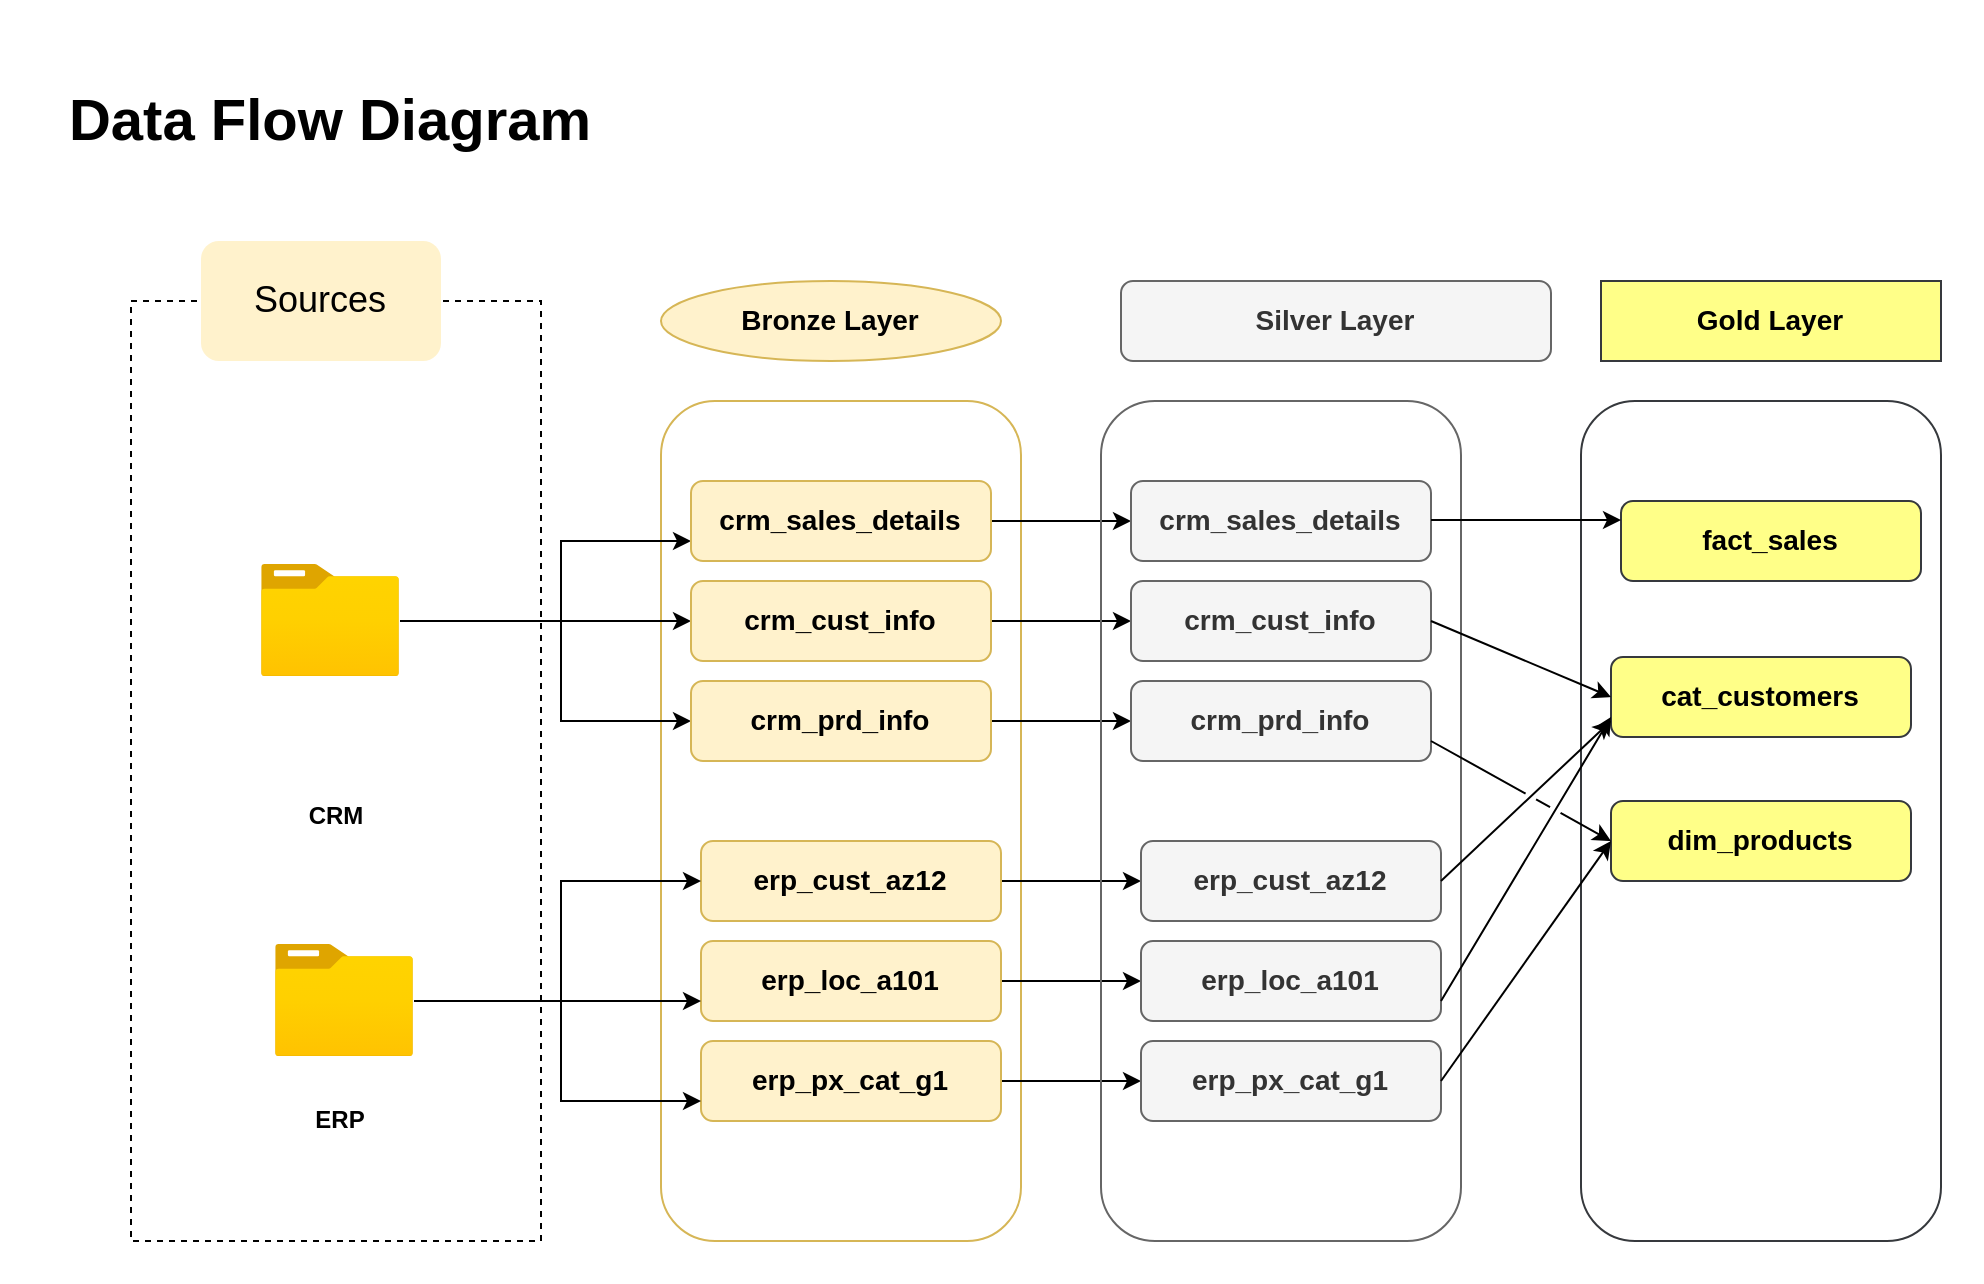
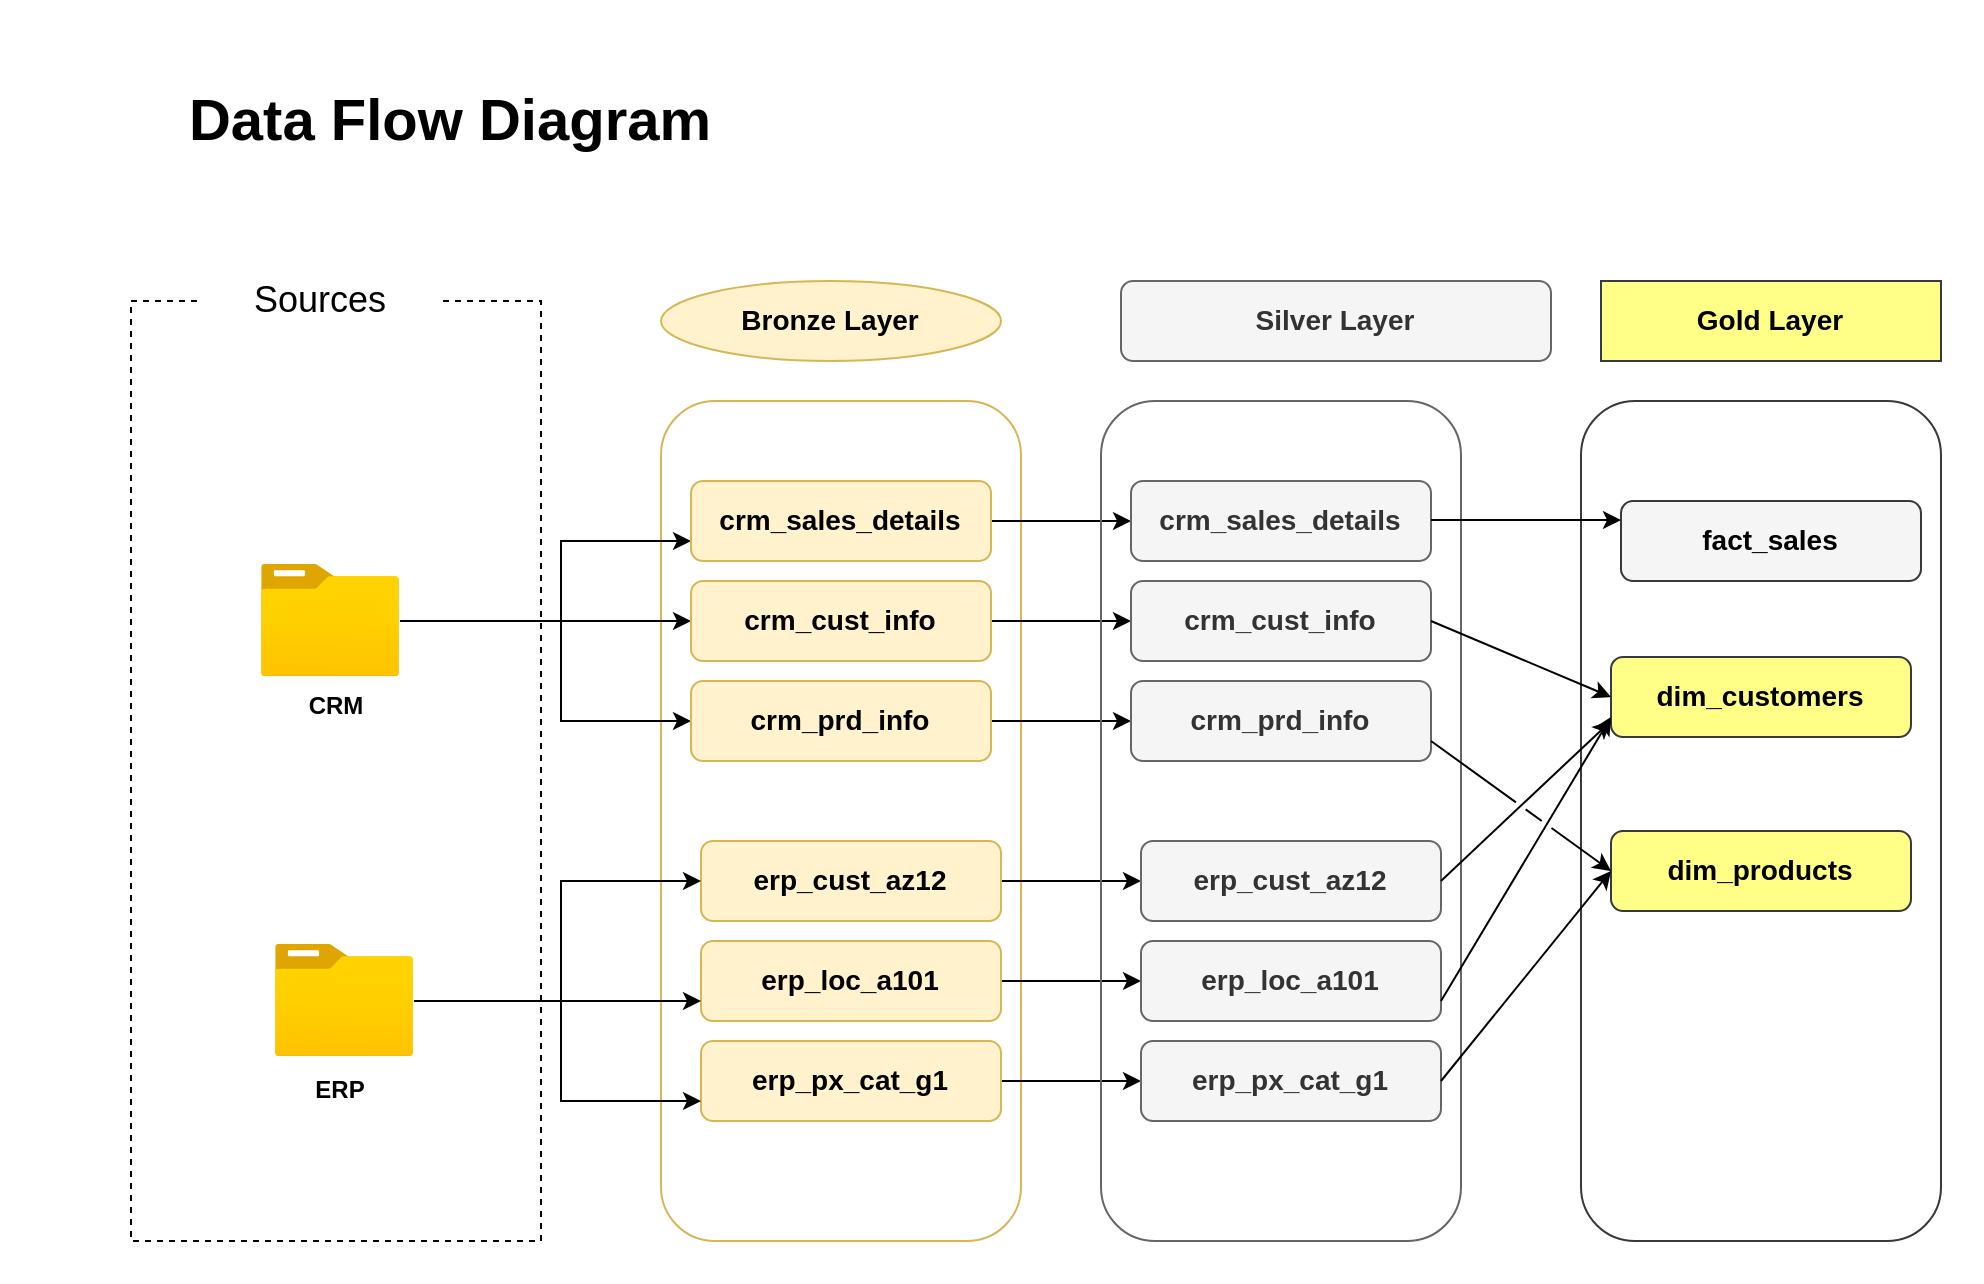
node "Data Flow Diagram": moved (331, 121) -> (451, 121)
node "Sources": fillcolor #fff2cc -> #ffffff
node "fact_sales": fillcolor #ffff88 -> #f5f5f5
node "cat_customers": label "cat_customers" -> "dim_customers"
node "CRM": moved (336, 817) -> (336, 707)
node "dim_products": moved (1761, 841) -> (1761, 871)
node "ERP": moved (340, 1121) -> (340, 1091)
